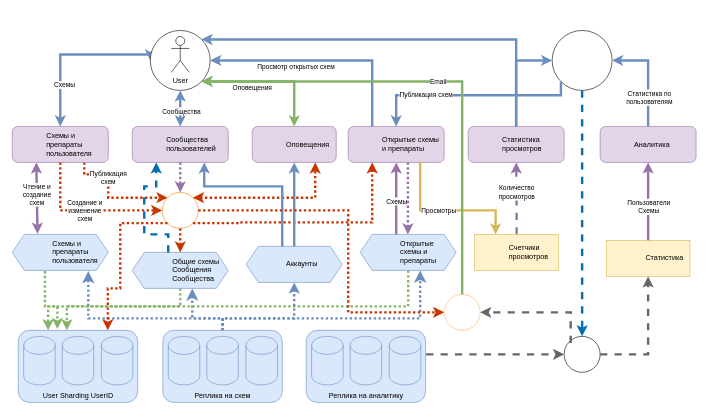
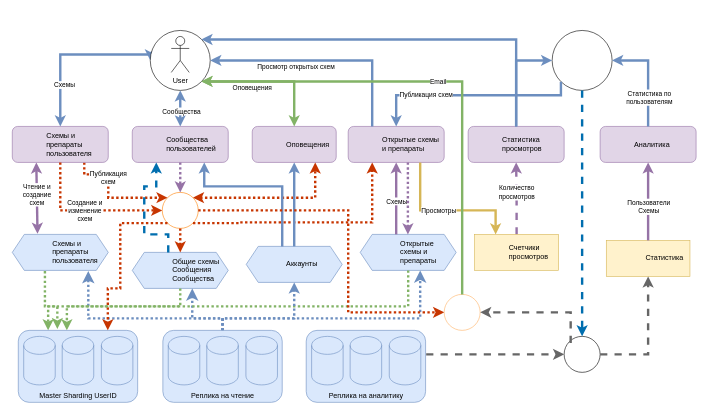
node "User Sharding UserID": label "User Sharding UserID" -> "Master Sharding UserID"
node "Реплика на схем": label "Реплика на схем" -> "Реплика на чтение"
